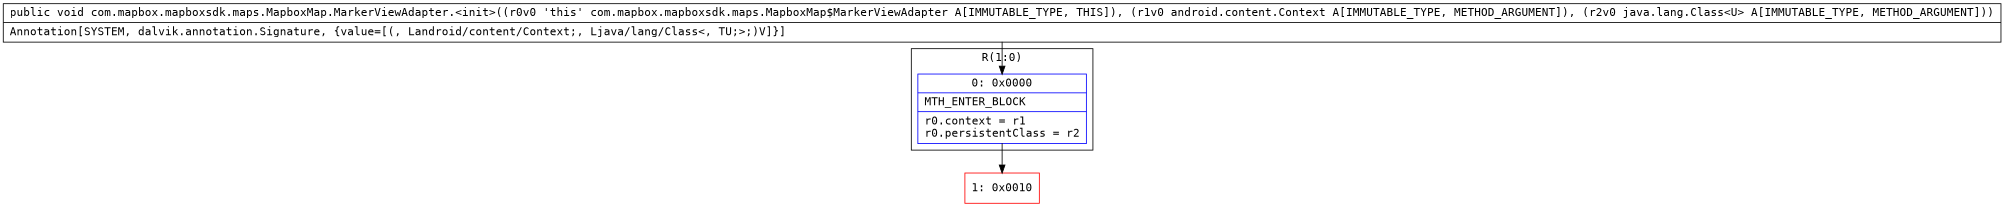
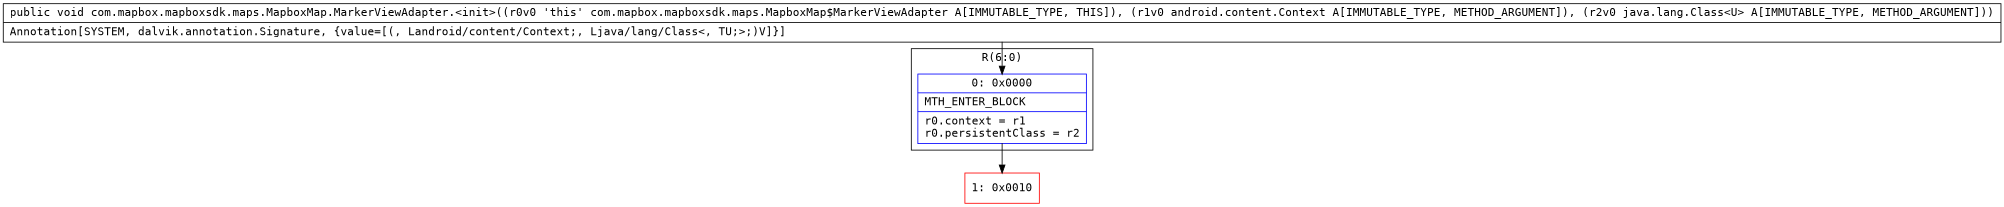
cluster "R(1:0)": label "R(1:0)" -> "R(6:0)"
